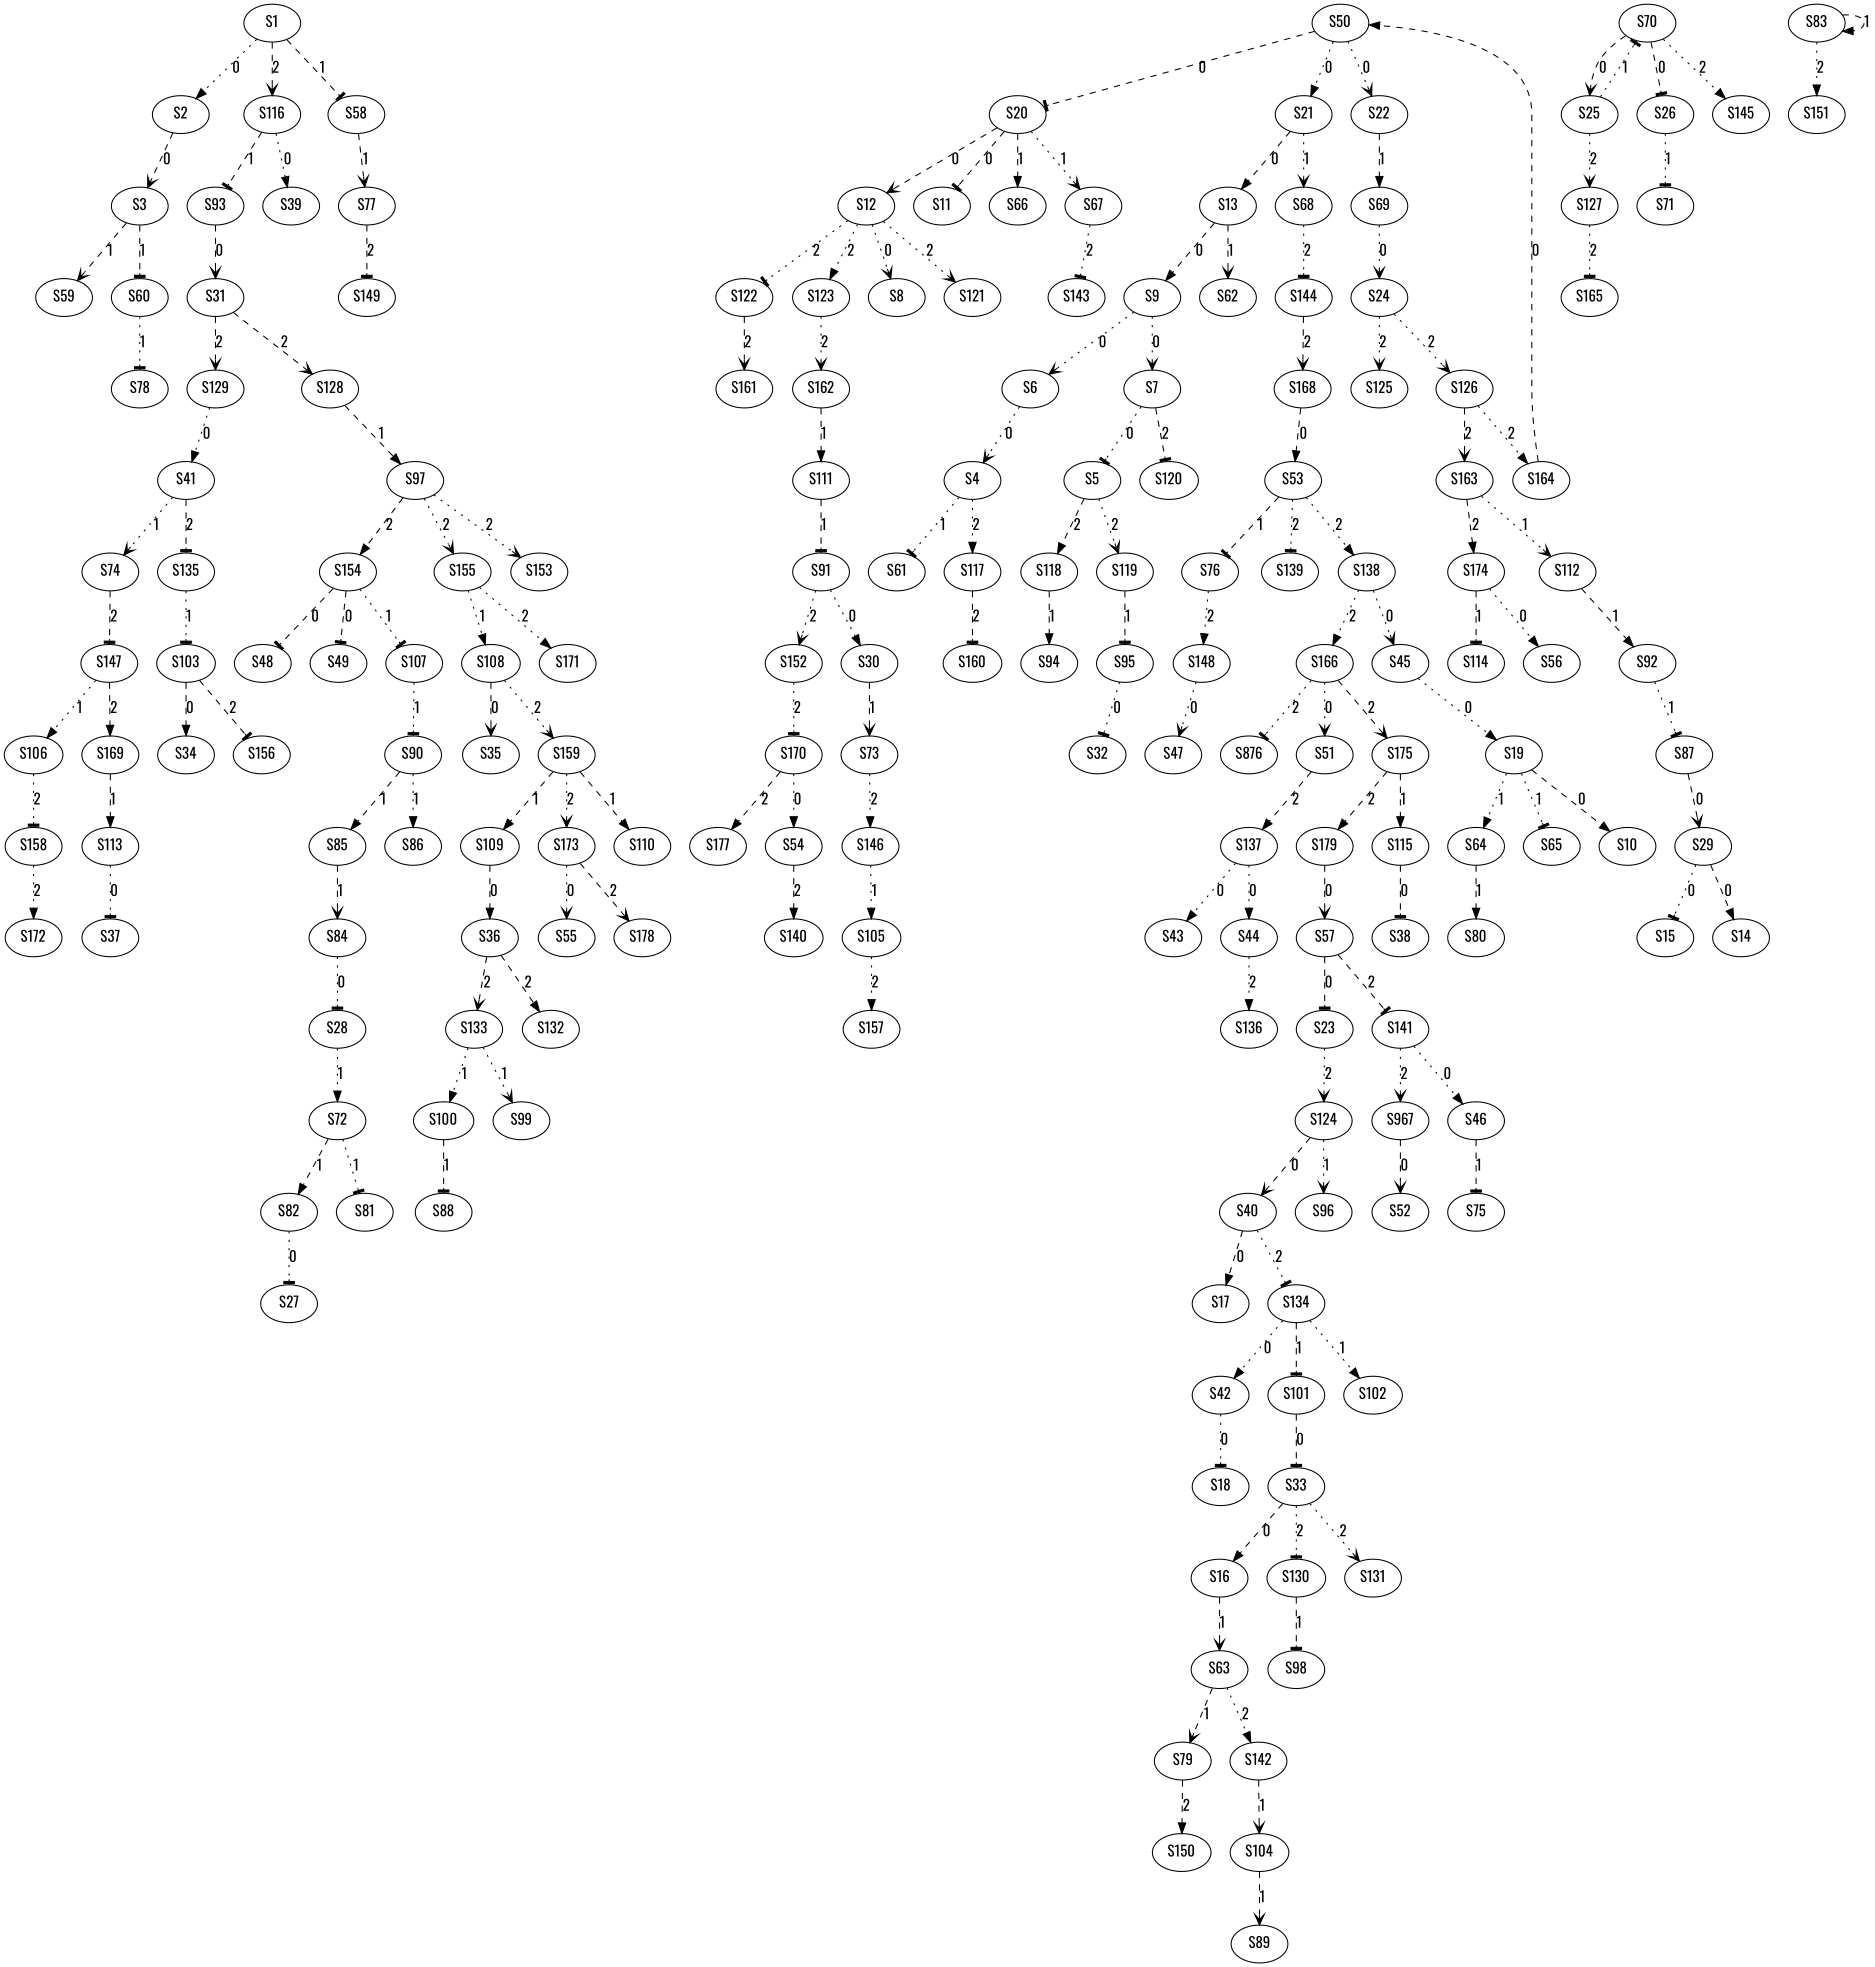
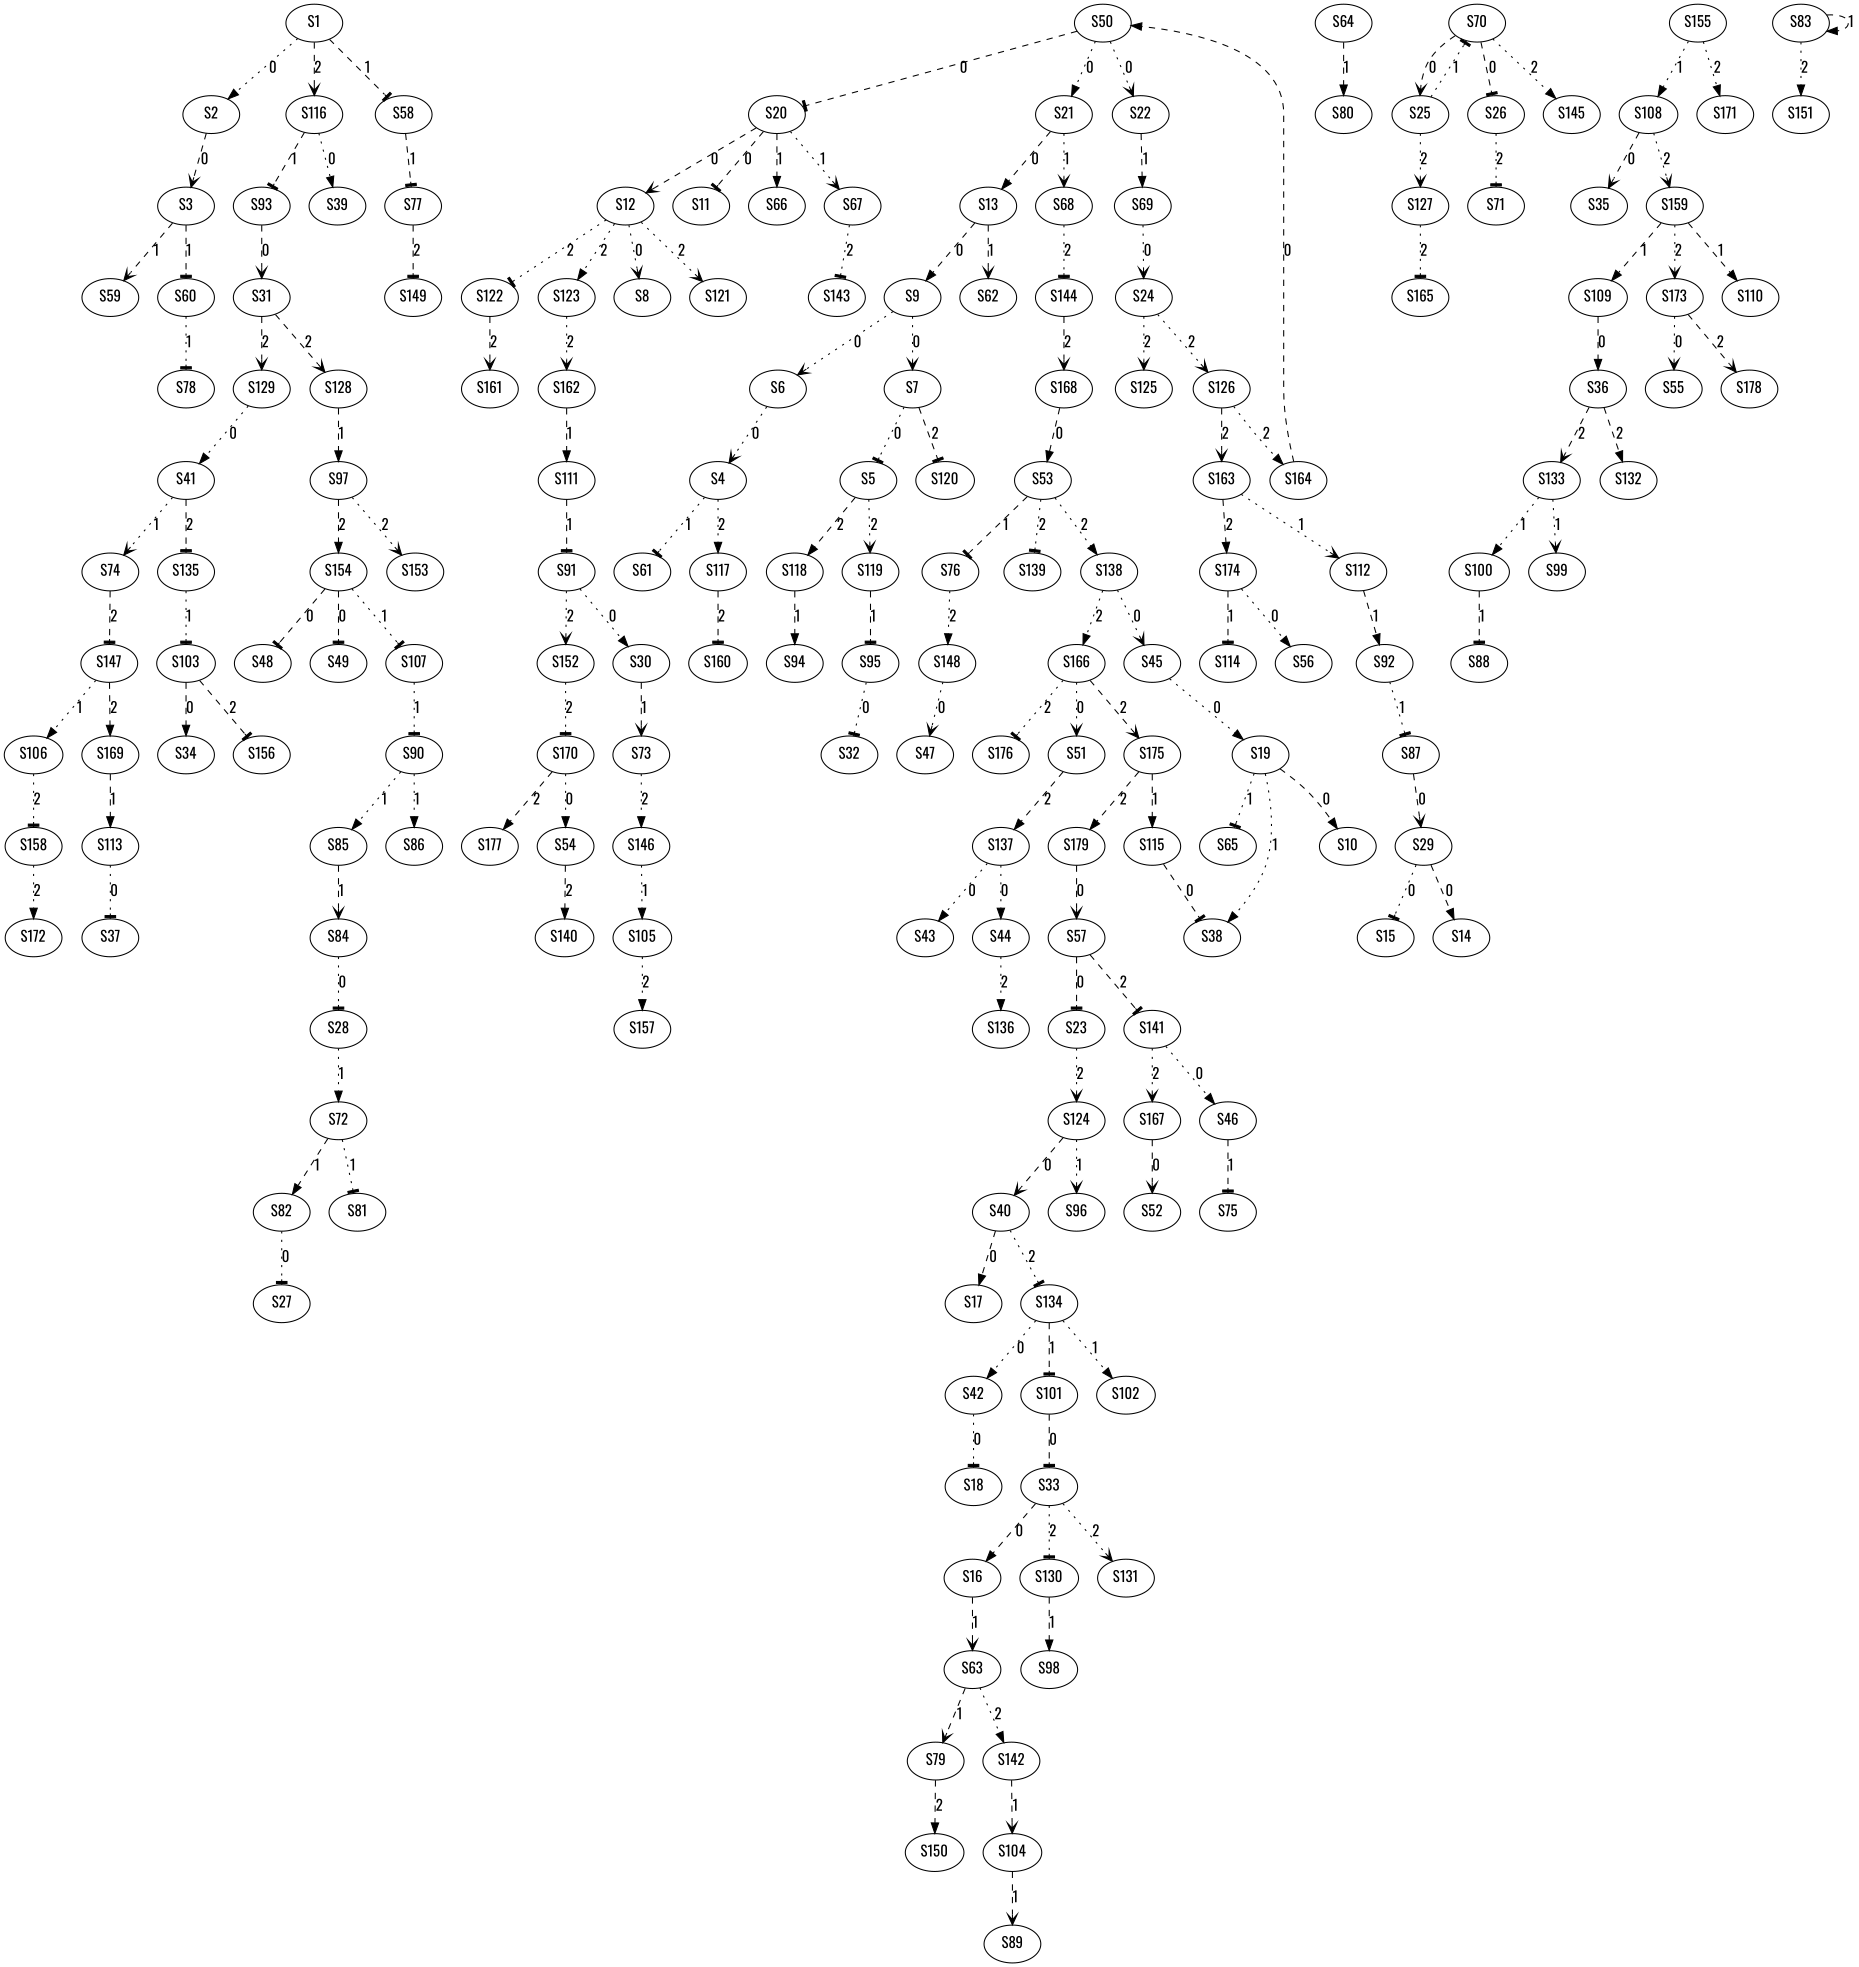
edge "S58" -> "S77": arrowhead vee -> tee
edge "S26" -> "S71": label "1" -> "2"
edge "S97" -> "S155": removed, label "2"
node "S876": label "S876" -> "S176"
edge "S19" -> "S64": now "S19" -> "S38"
edge "S90" -> "S85": style dashed -> dotted
node "S967": label "S967" -> "S167"
edge "S130" -> "S98": arrowhead tee -> normal
